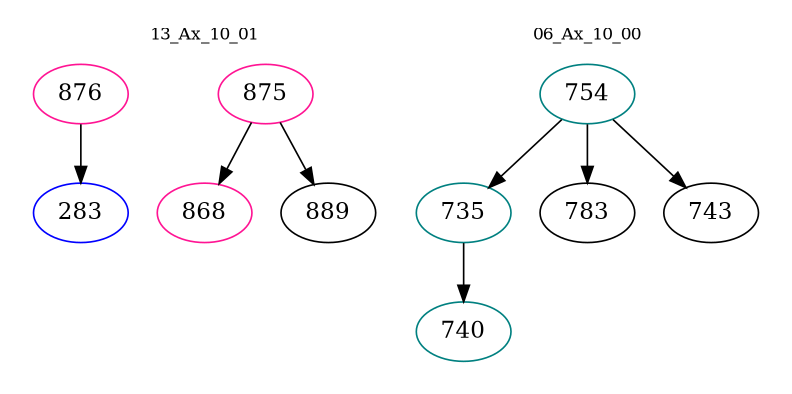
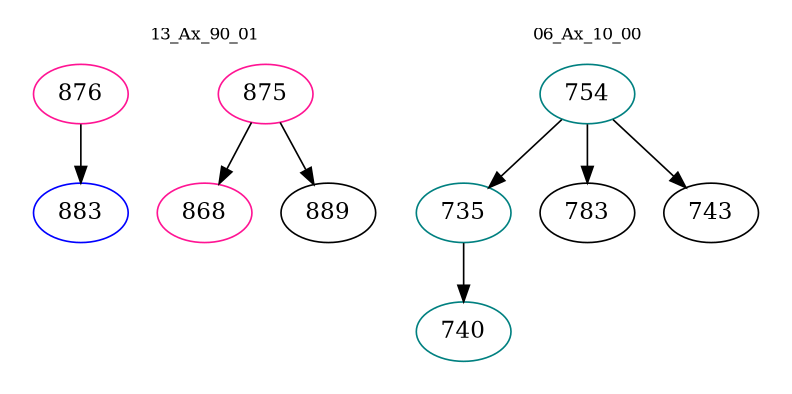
cluster "13_Ax_10_01": label "13_Ax_10_01" -> "13_Ax_90_01"
node "283": label "283" -> "883"
